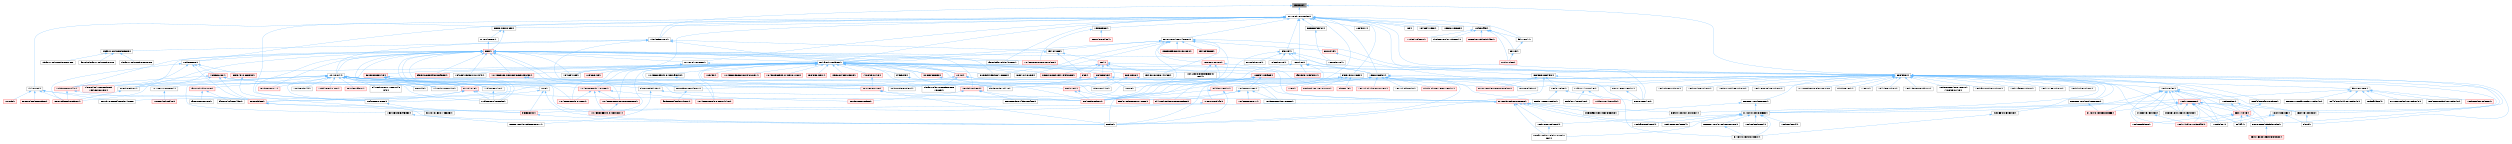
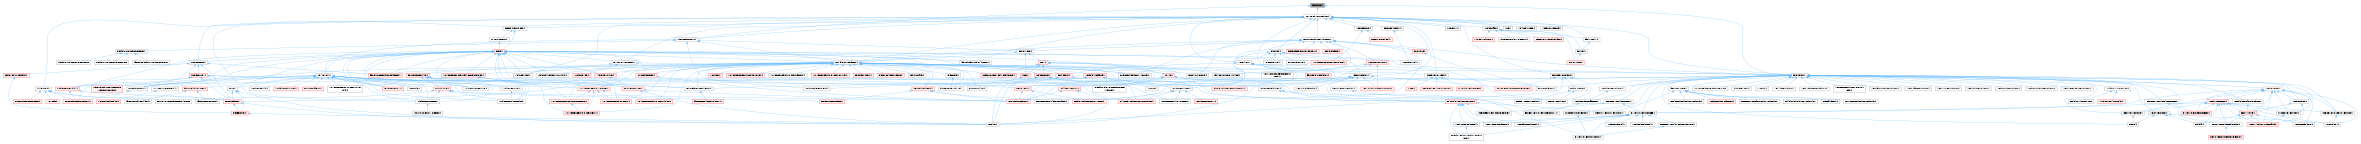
edge "VirtualTexturing.h" -> "Stats.h": added
edge "DisplayClusterNetConnection.h" -> "TaskGraphInterfaces.h": added
edge "CoreUObjectSharedPCH.h" -> "UObjectBase.h": now "GenericAccessibleInterfaces.h" -> "UObjectBase.h"
node "TasksProfiler.h": added
edge "MovieSceneEntitySystemLinker.h" -> "MovieSceneEntitySystemGraphs.h": removed
node "SkinnedAssetAsyncCompile Utils.h": label "SkinnedAssetAsyncCompile Utils.h" -> "MovieSceneEntitySystemLinker Utils.h"
node "SlateStyle.h": label "SlateStyle.h" -> "DynamicMeshOctree.h"
node "MeshEraseSculptLayerBrush VirtualTexturing.h": label "MeshEraseSculptLayerBrush VirtualTexturing.h" -> "MeshEraseSculptLayerBrush Ops.h"
node "UICommandInfo.h": removed
edge "MeshRenderBufferSet.h" -> "DynamicMeshComponent.h": now "MeshRenderBufferSet.h" -> "MeshPlaneBrushOps.h"
node "MeshSpatialSort.h": color red -> grey40
